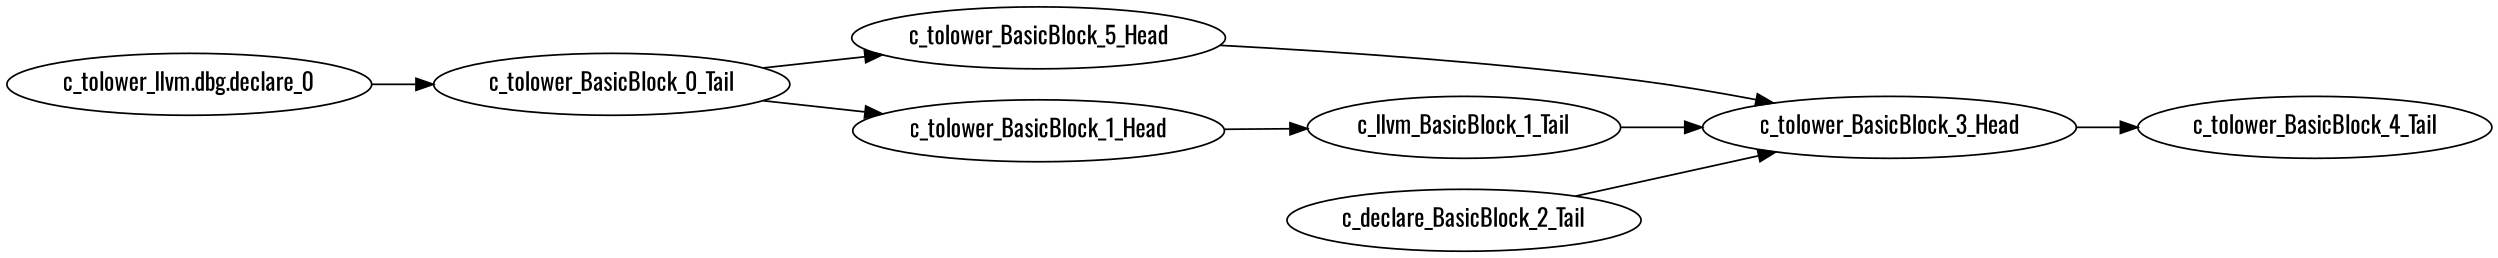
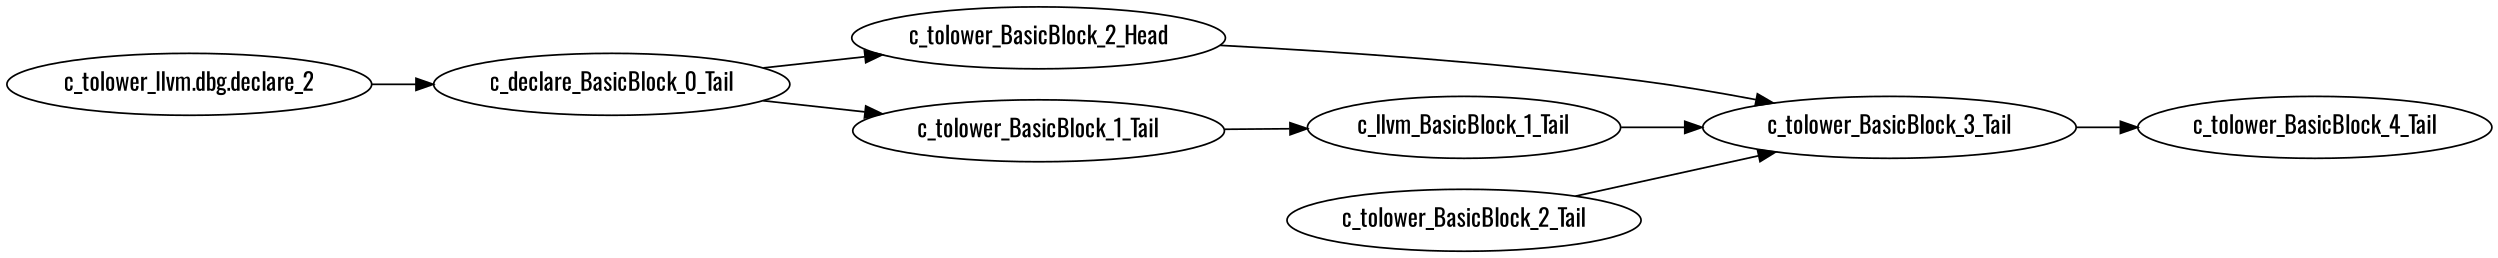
node "c_tolower_BasicBlock_5_Head": label "c_tolower_BasicBlock_5_Head" -> "c_tolower_BasicBlock_2_Head"
node "c_tolower_llvm.dbg.declare_0": label "c_tolower_llvm.dbg.declare_0" -> "c_tolower_llvm.dbg.declare_2"
node "c_tolower_BasicBlock_0_Tail": label "c_tolower_BasicBlock_0_Tail" -> "c_declare_BasicBlock_0_Tail"
node "c_tolower_BasicBlock_3_Head": label "c_tolower_BasicBlock_3_Head" -> "c_tolower_BasicBlock_3_Tail"
node "c_tolower_BasicBlock_1_Head": label "c_tolower_BasicBlock_1_Head" -> "c_tolower_BasicBlock_1_Tail"
node "c_declare_BasicBlock_2_Tail": label "c_declare_BasicBlock_2_Tail" -> "c_tolower_BasicBlock_2_Tail"
